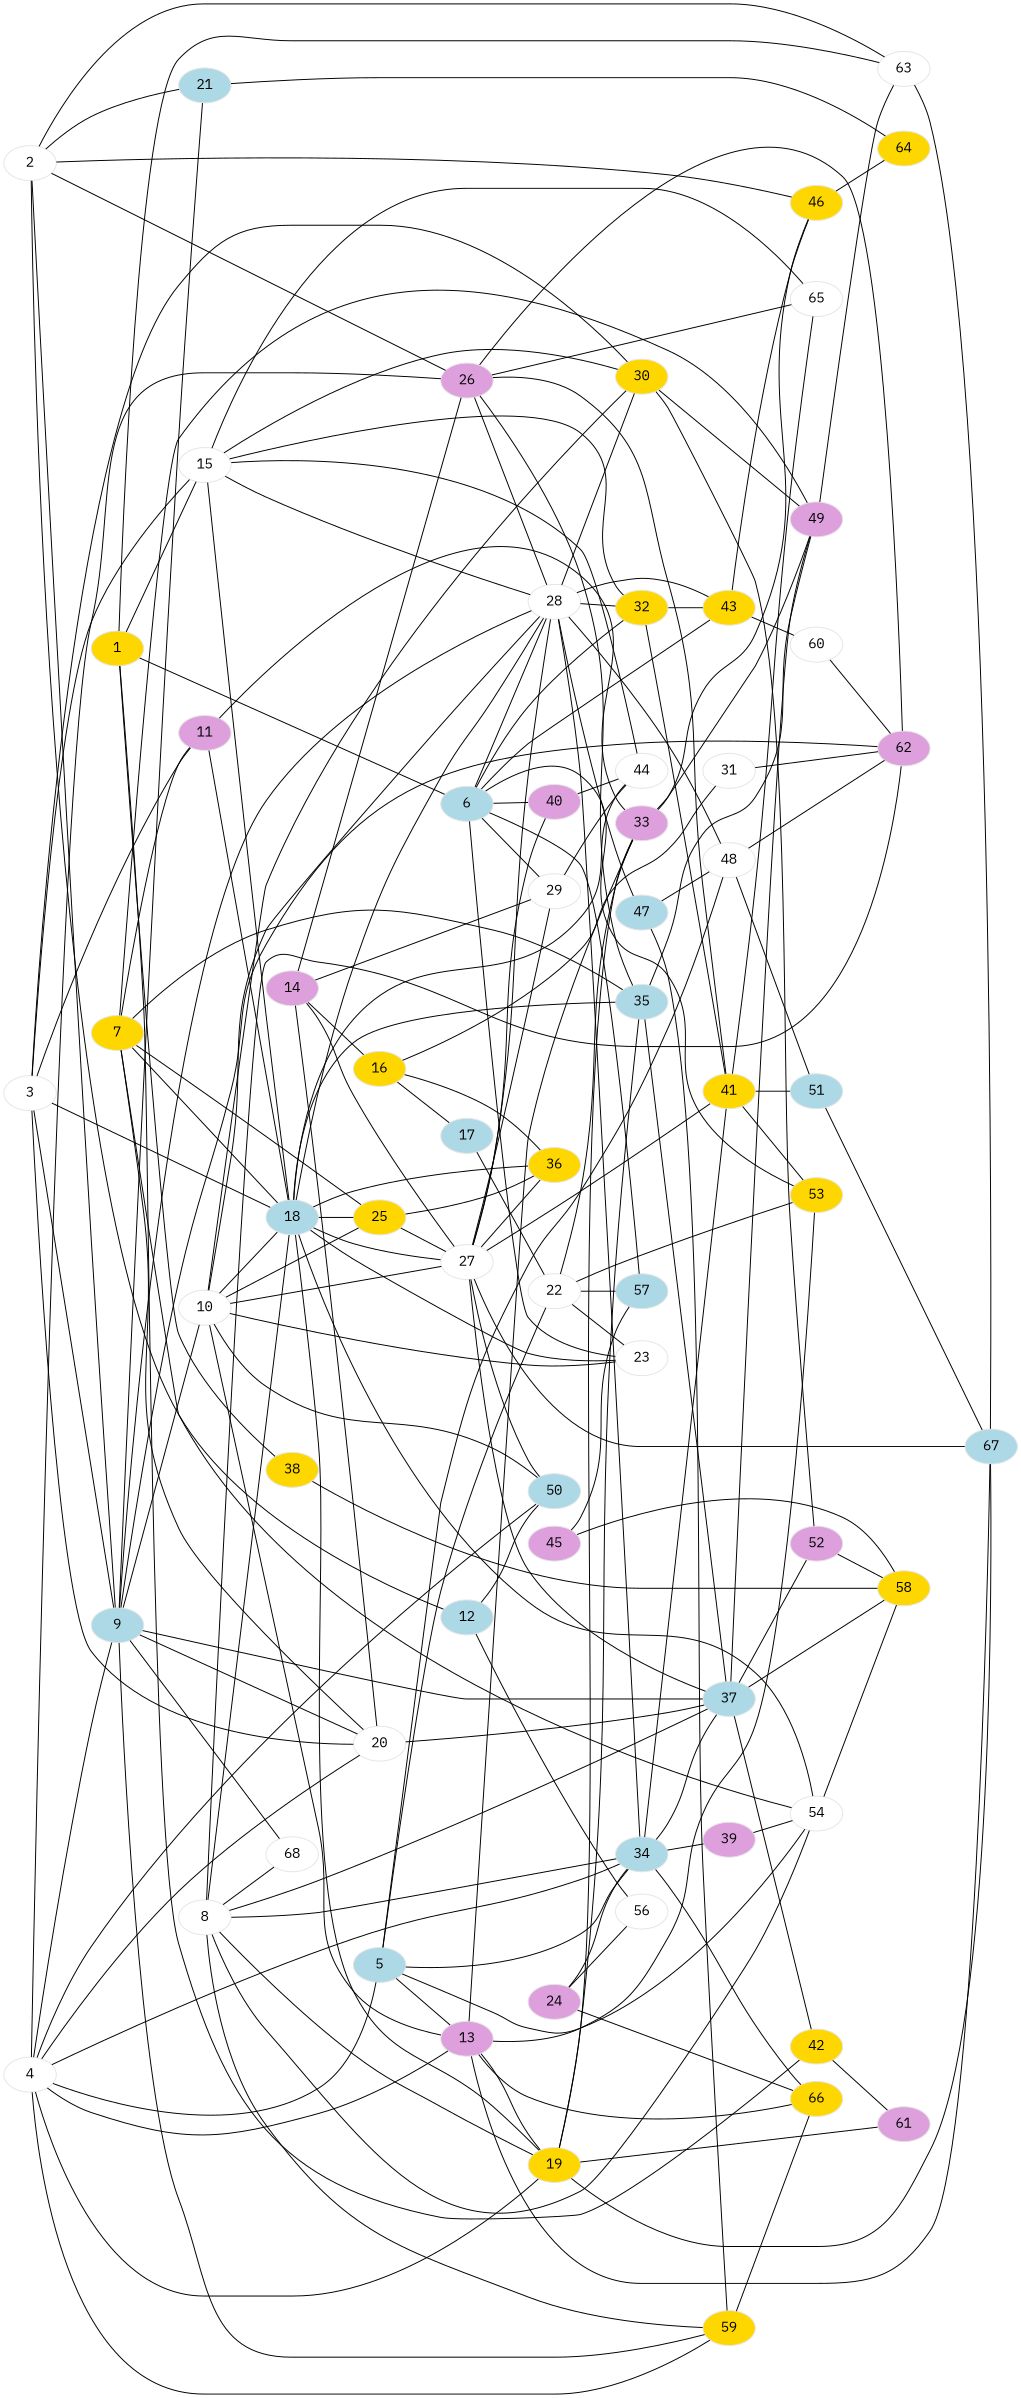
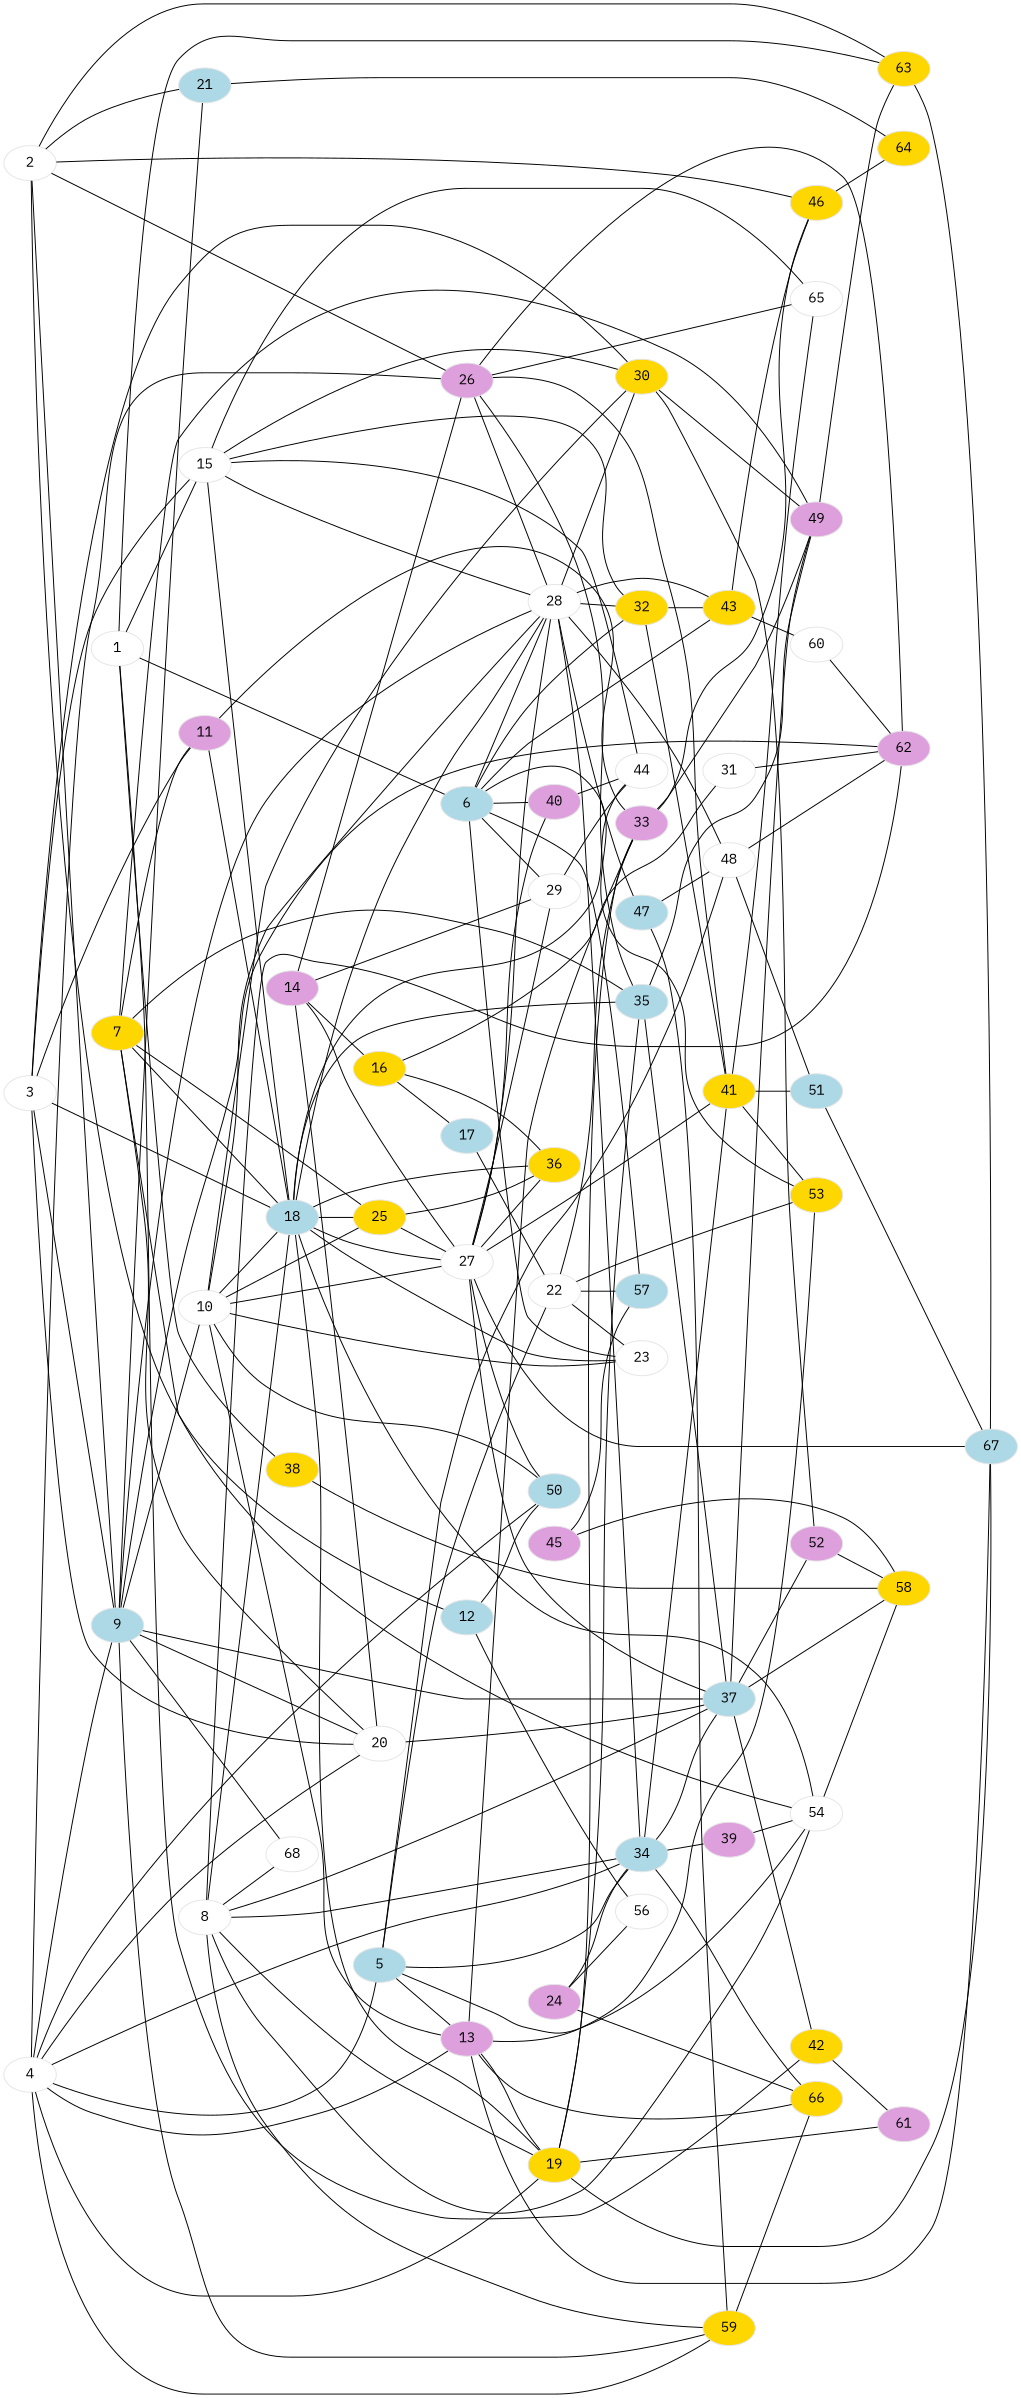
node "63": fillcolor white -> gold
node "1": fillcolor gold -> white
